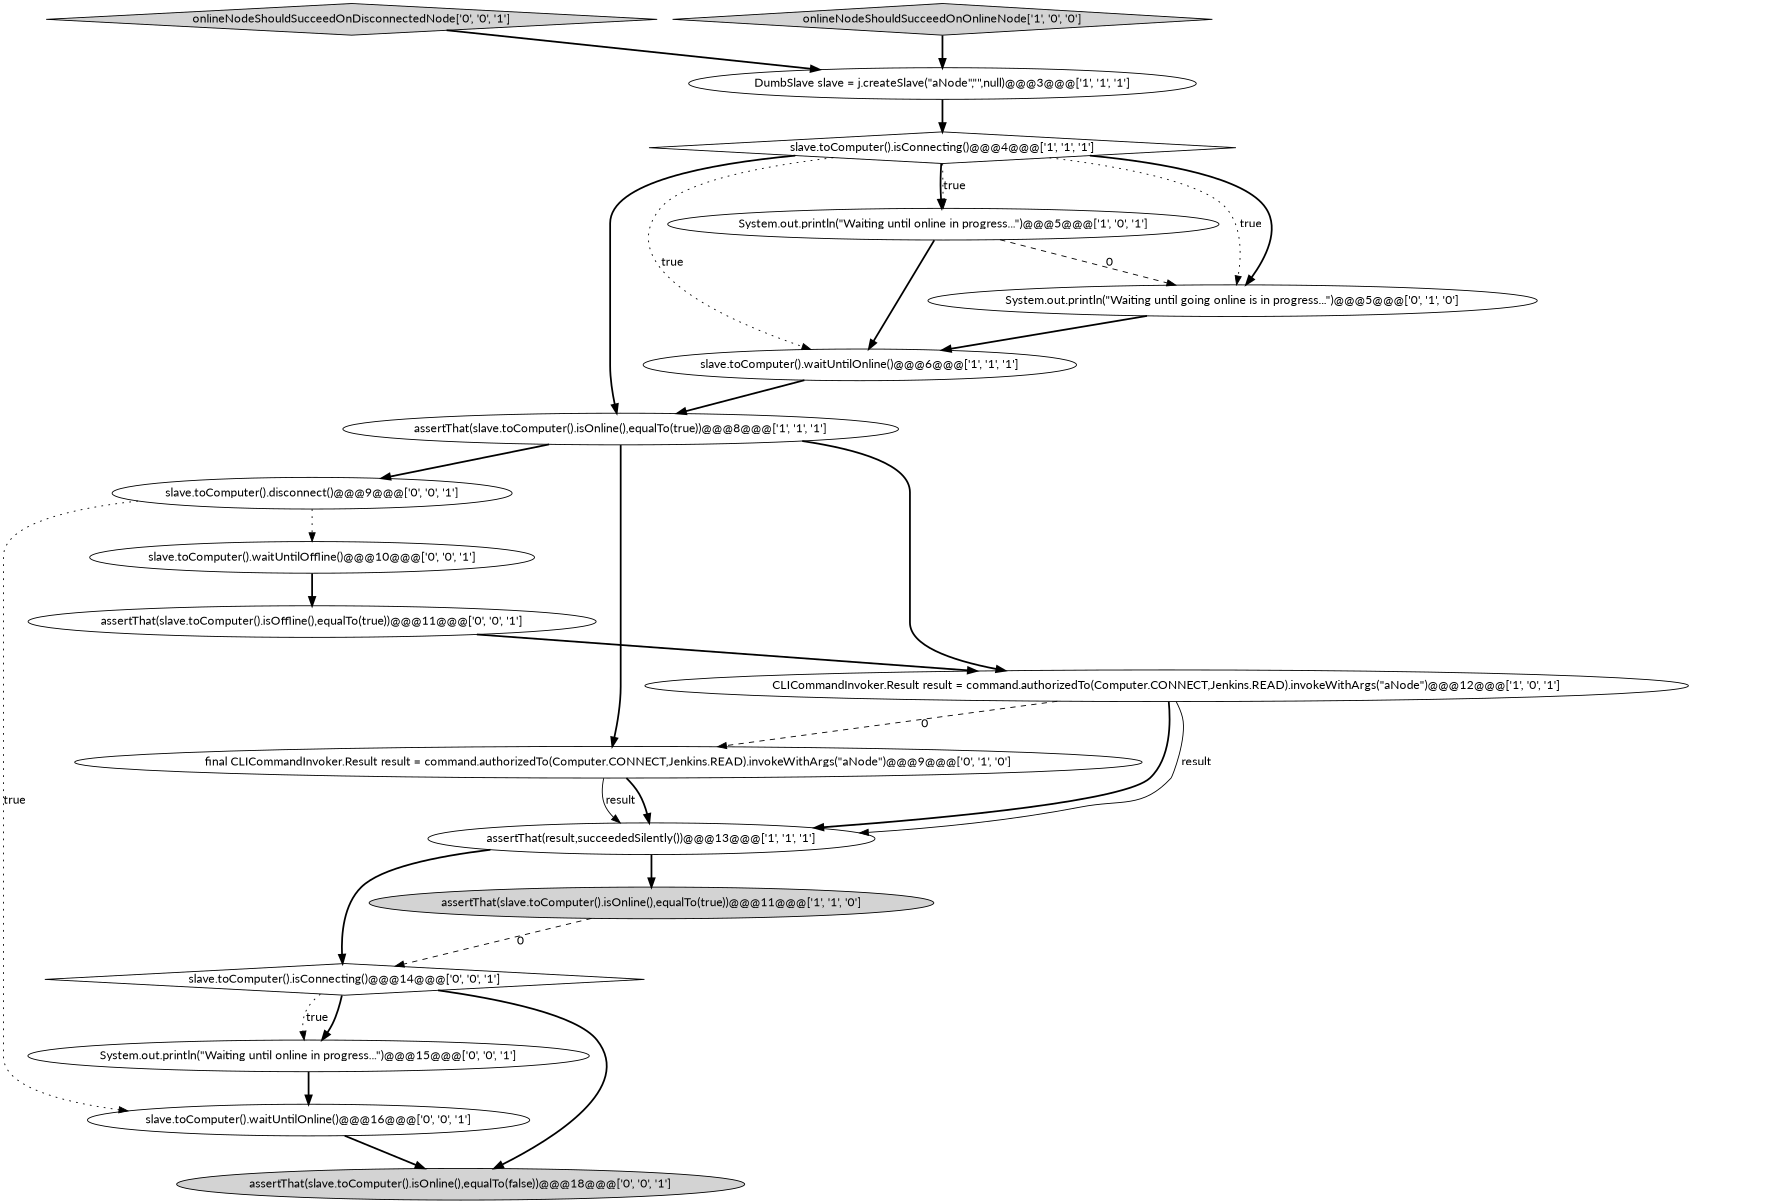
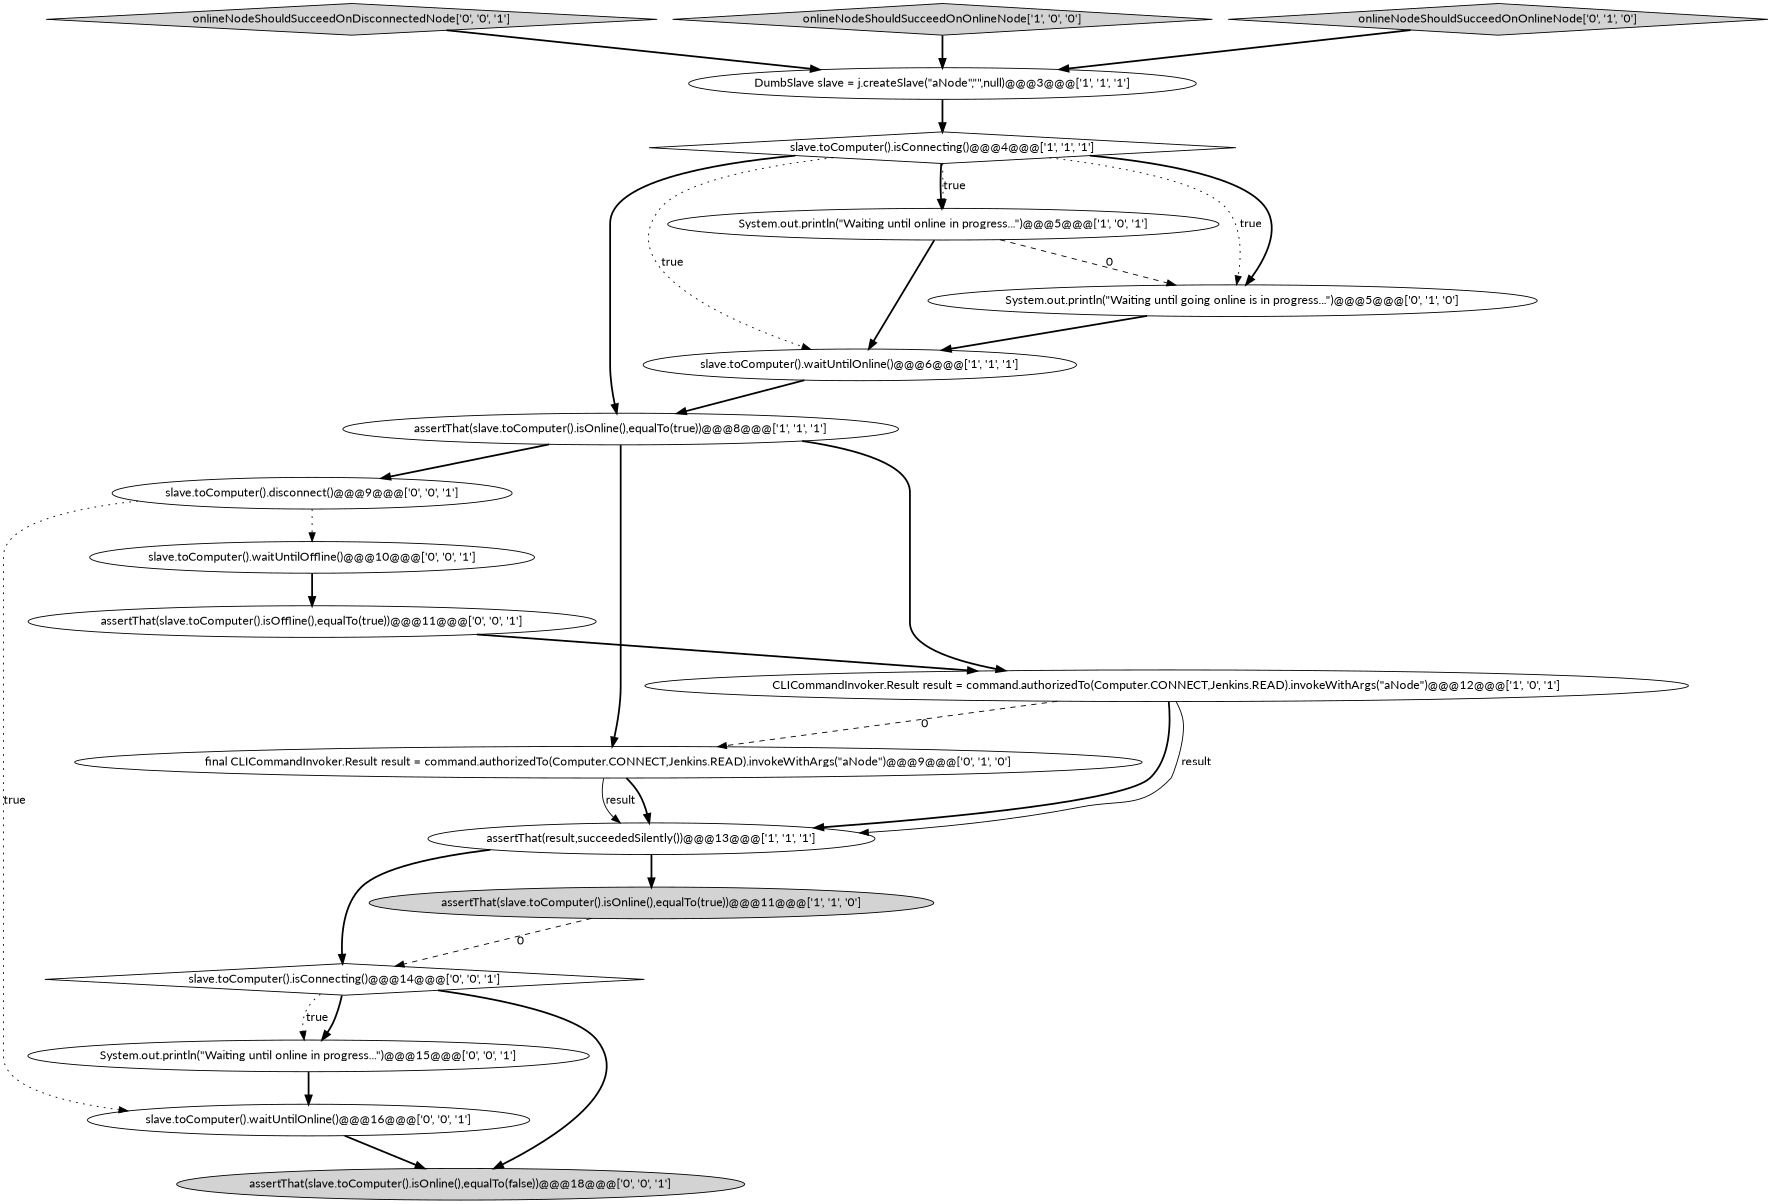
node "onlineNodeShouldSucceedOnOnlineNode['0', '1', '0']": added
